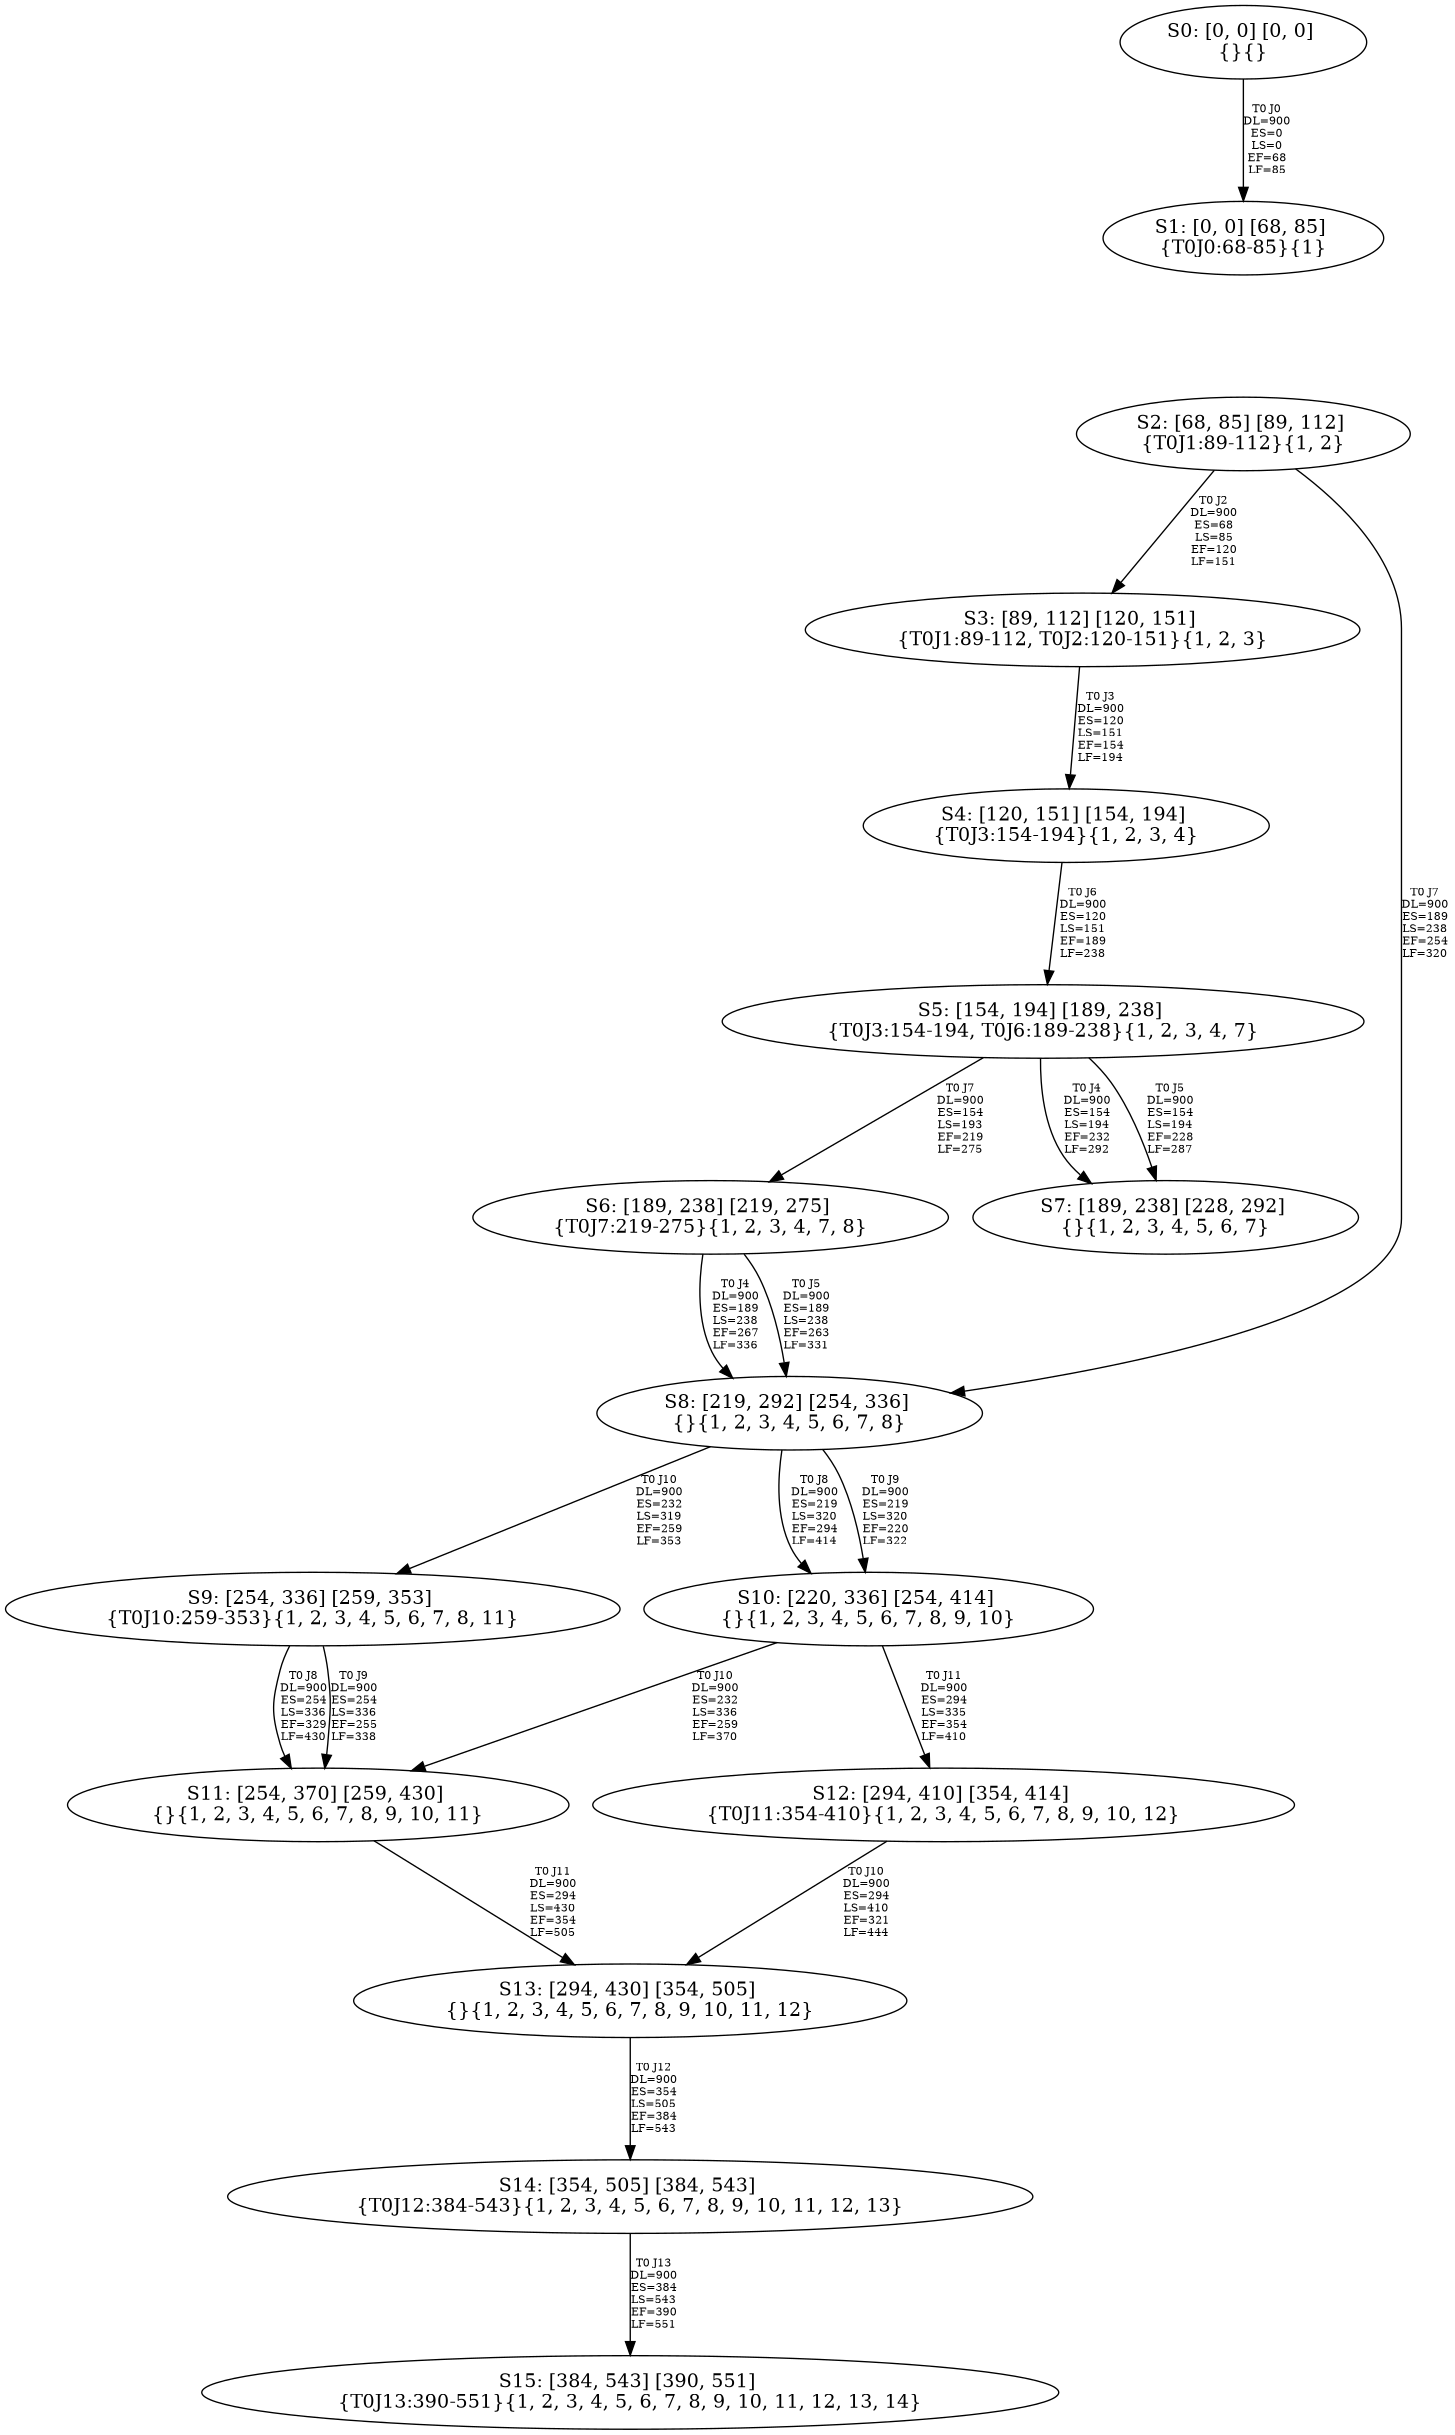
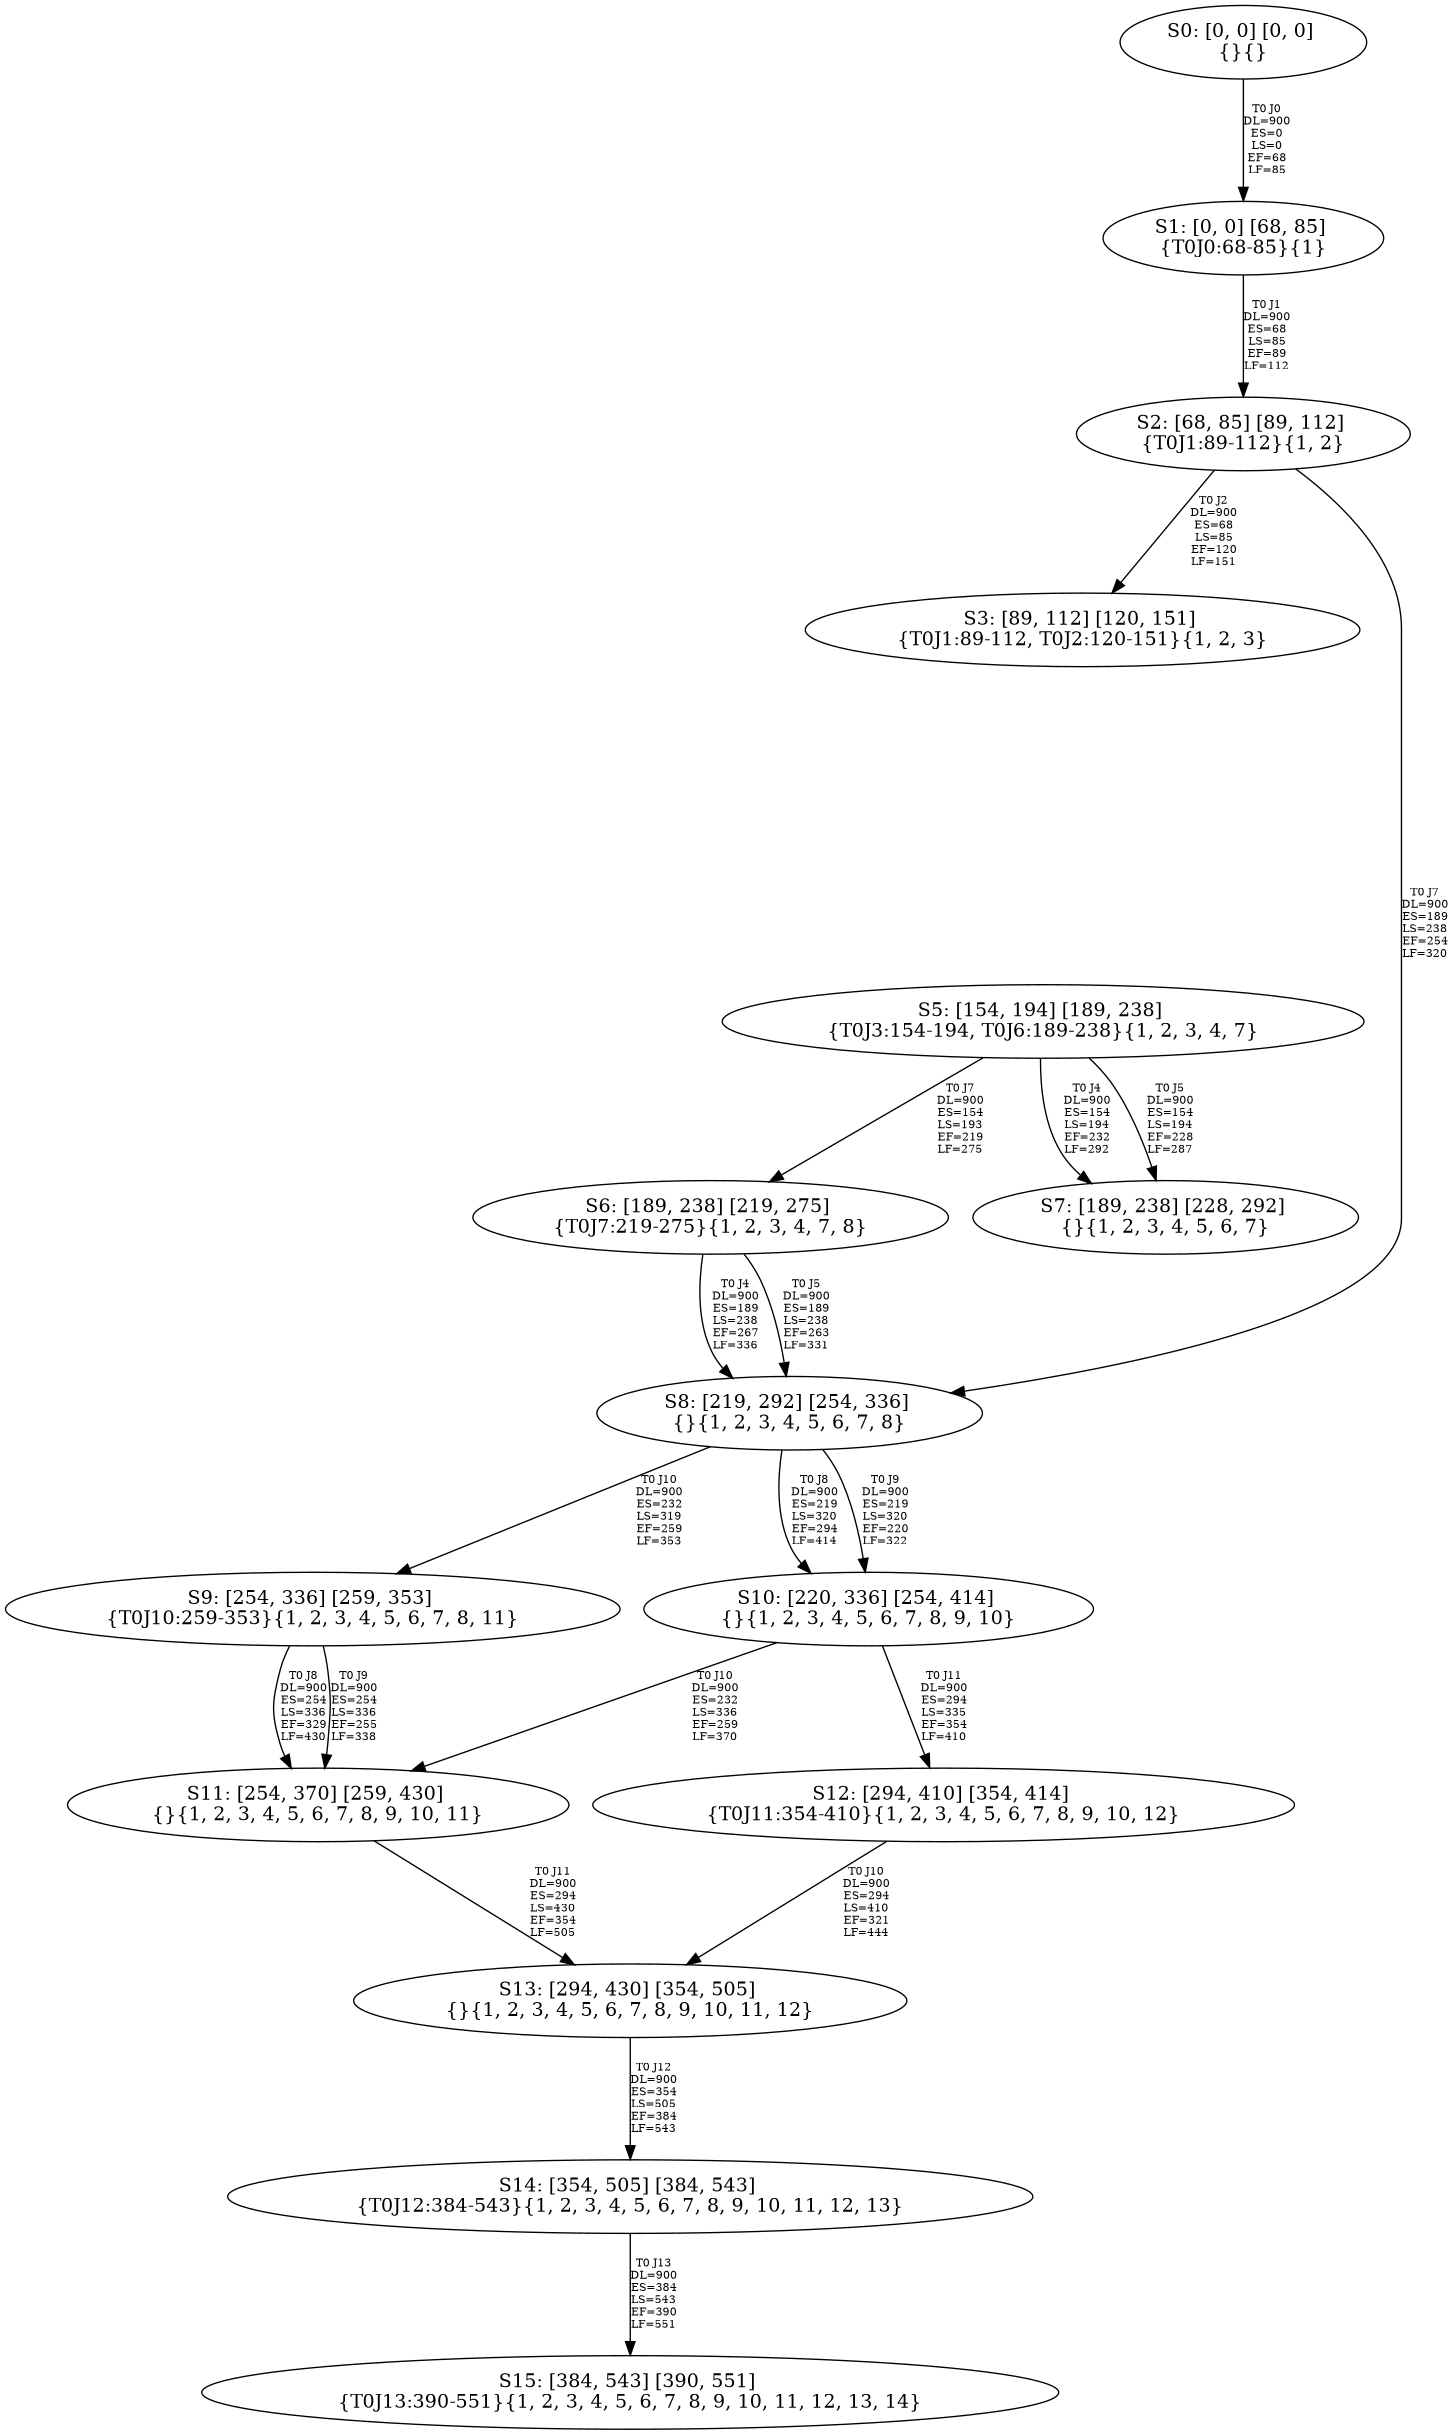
edge "S1: [0, 0] [68, 85] {T0J0:68-85}{1}" -> "S2: [68, 85] [89, 112] {T0J1:89-112}{1, 2}": added, label "T0 J1 DL=900 ES=68 LS=85 EF=89 LF=112"
node "S4: [120, 151] [154, 194] {T0J3:154-194}{1, 2, 3, 4}": removed
